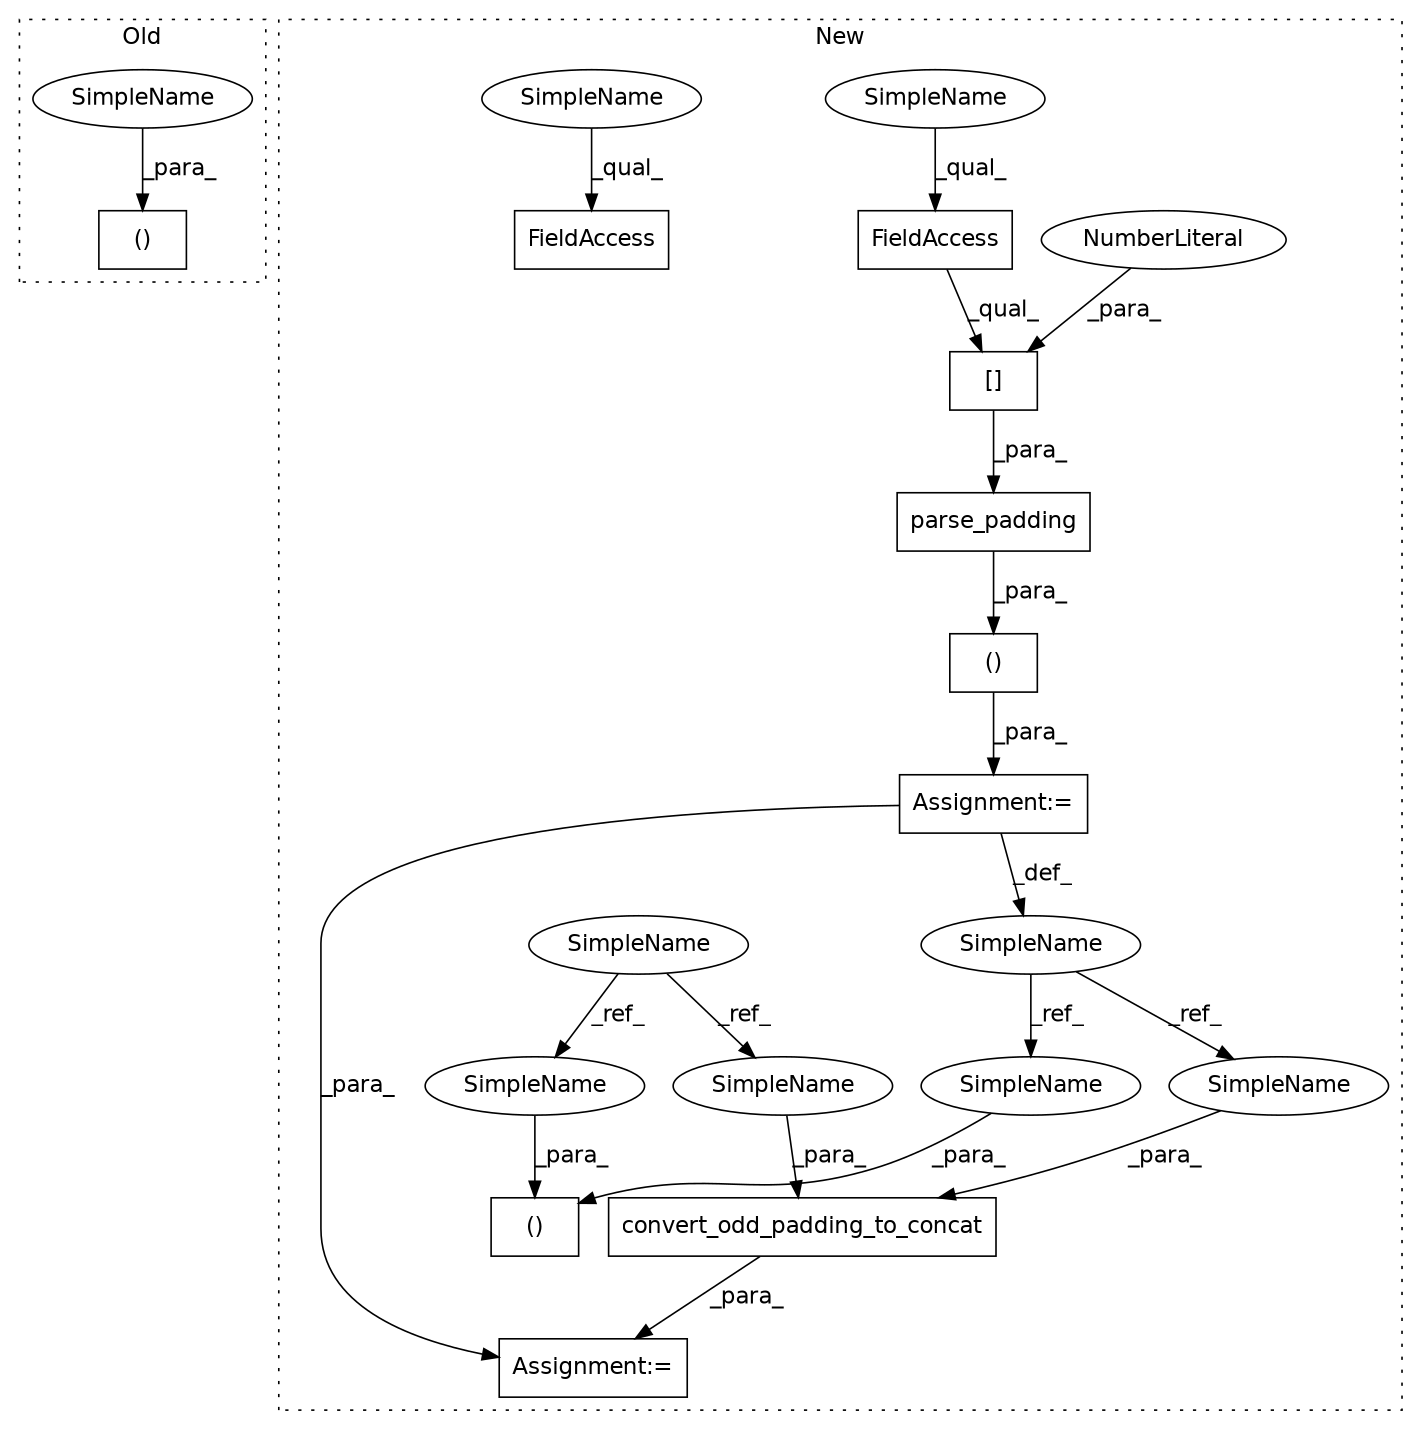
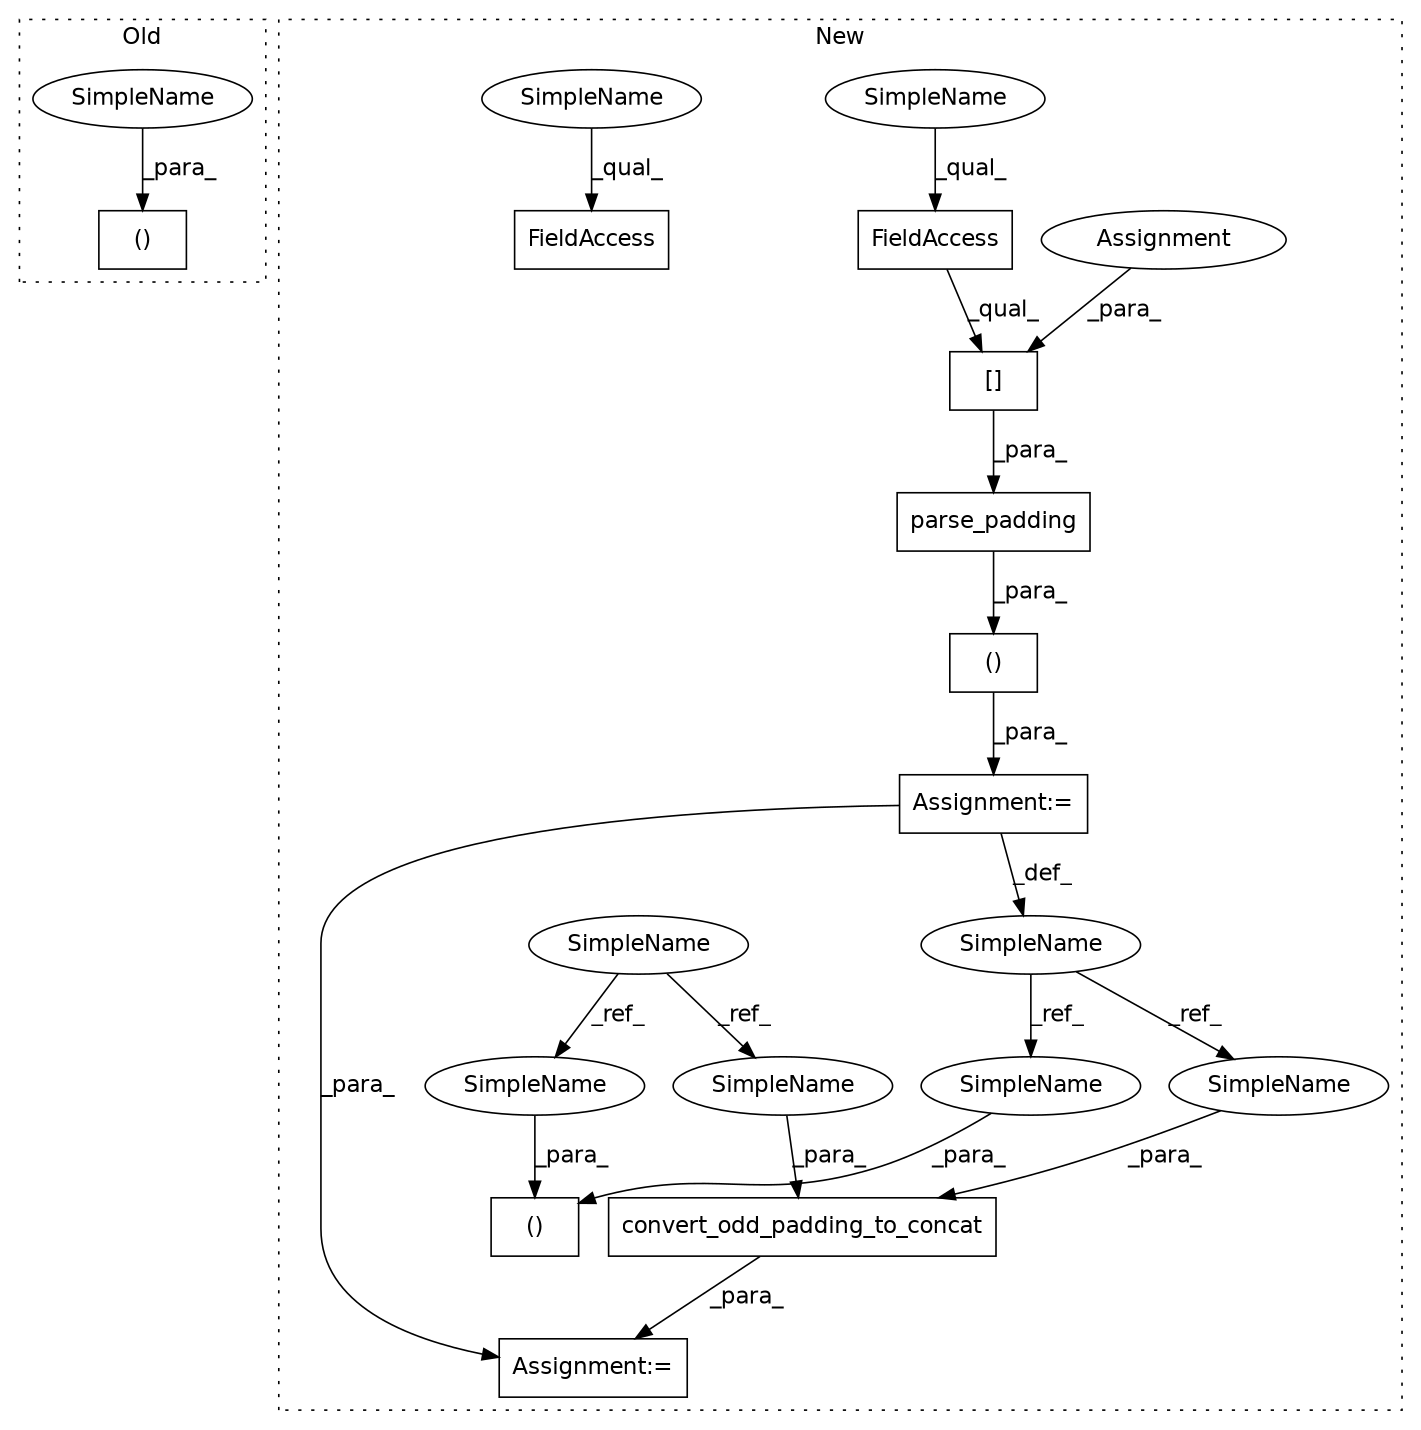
node "NumberLiteral": label "NumberLiteral" -> "Assignment"
